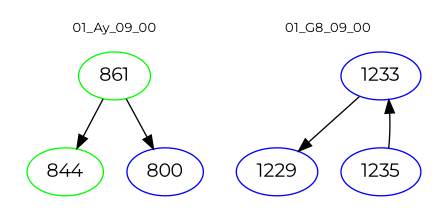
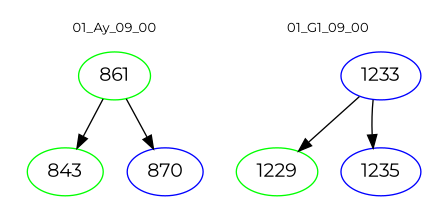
cluster "01_G8_09_00": label "01_G8_09_00" -> "01_G1_09_00"
edge "1235" -> "1233": reversed
node "844": label "844" -> "843"
node "800": label "800" -> "870"
node "1229": color blue -> green
